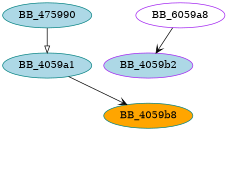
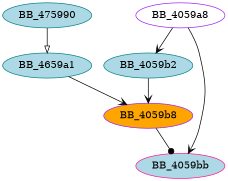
node "BB_6059a8": label "BB_6059a8" -> "BB_4059a8"
node "BB_4059a1": label "BB_4059a1" -> "BB_4659a1"
node "BB_4059b2": color purple -> teal
edge "BB_4059b2" -> "BB_4059b8": added
node "BB_4059b8": color teal -> purple
node "BB_4059bb": added
